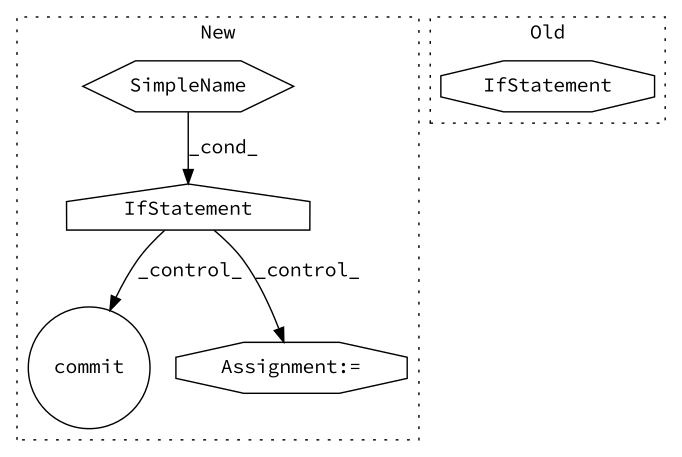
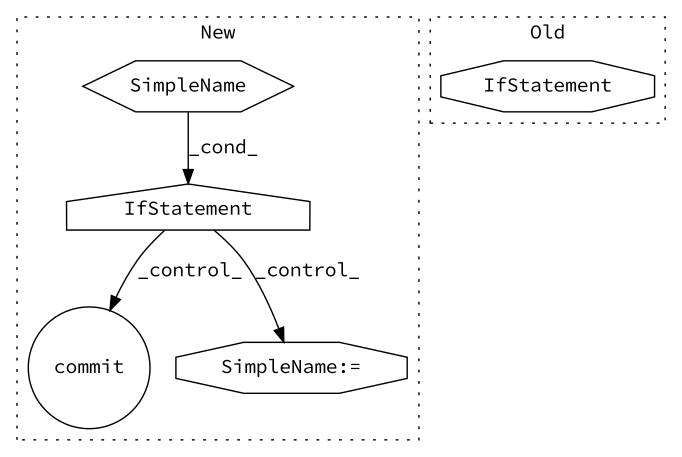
node "Assignment:=": label "Assignment:=" -> "SimpleName:="
